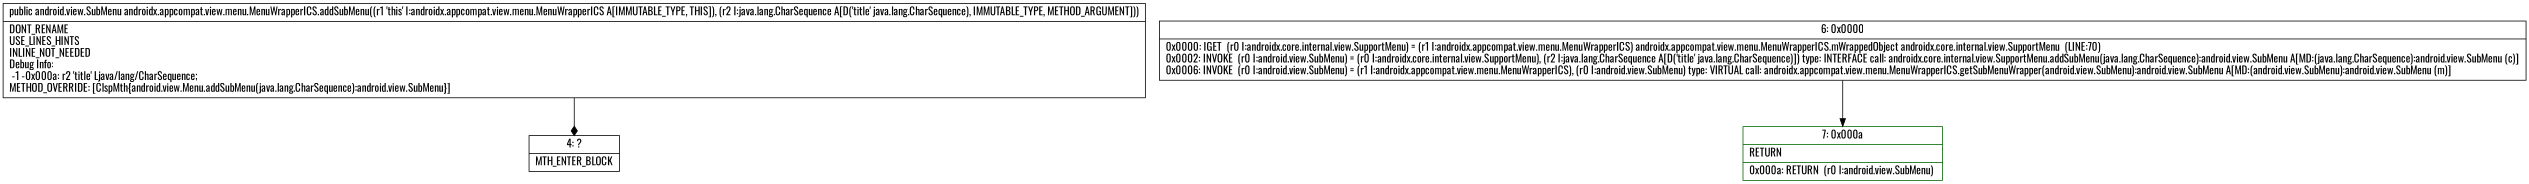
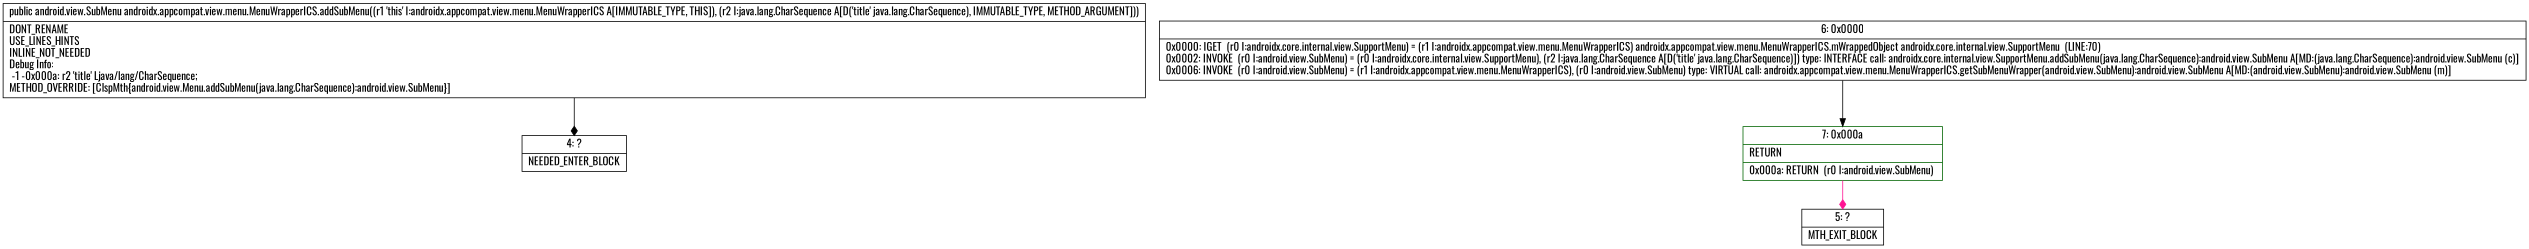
node "4: ?": text "MTH_ENTER_BLOCK" -> "NEEDED_ENTER_BLOCK"
node "5: ?": added
